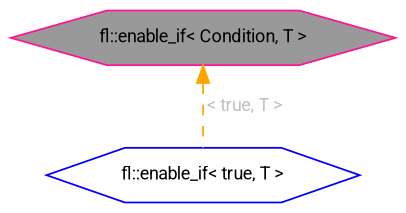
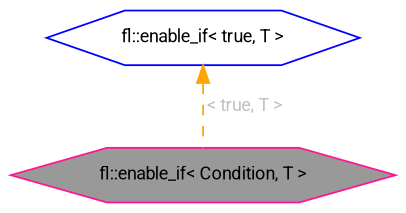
edge "fl::enable_if< true, T >" -> "fl::enable_if< Condition, T >": reversed
